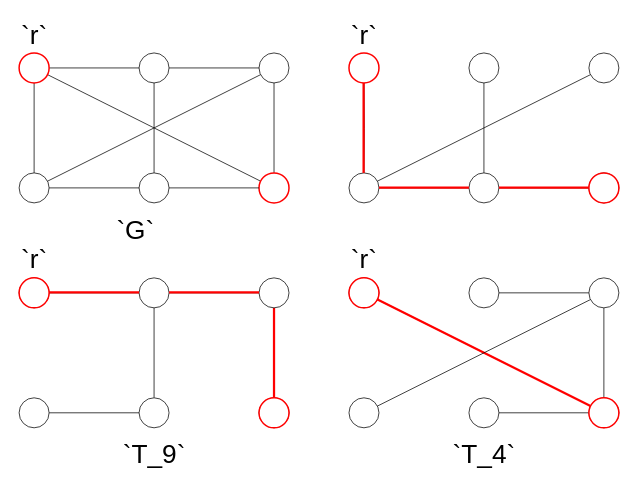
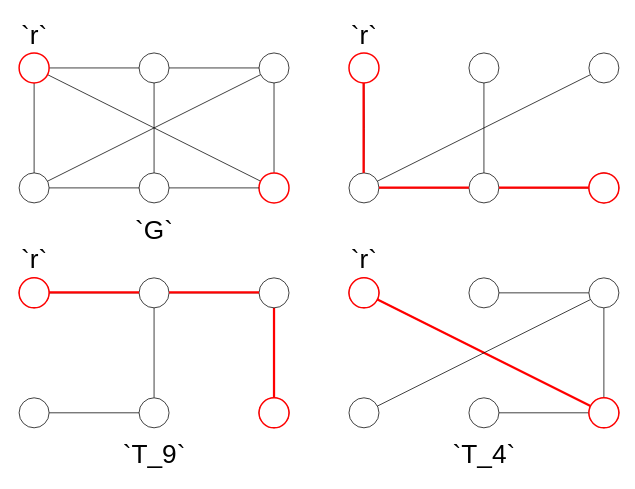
node "`G`": moved (135, 229) -> (154, 229)
